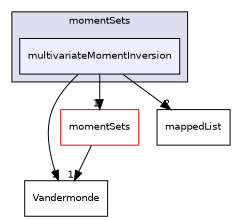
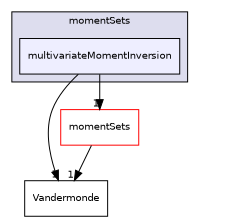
node "mappedList": removed
